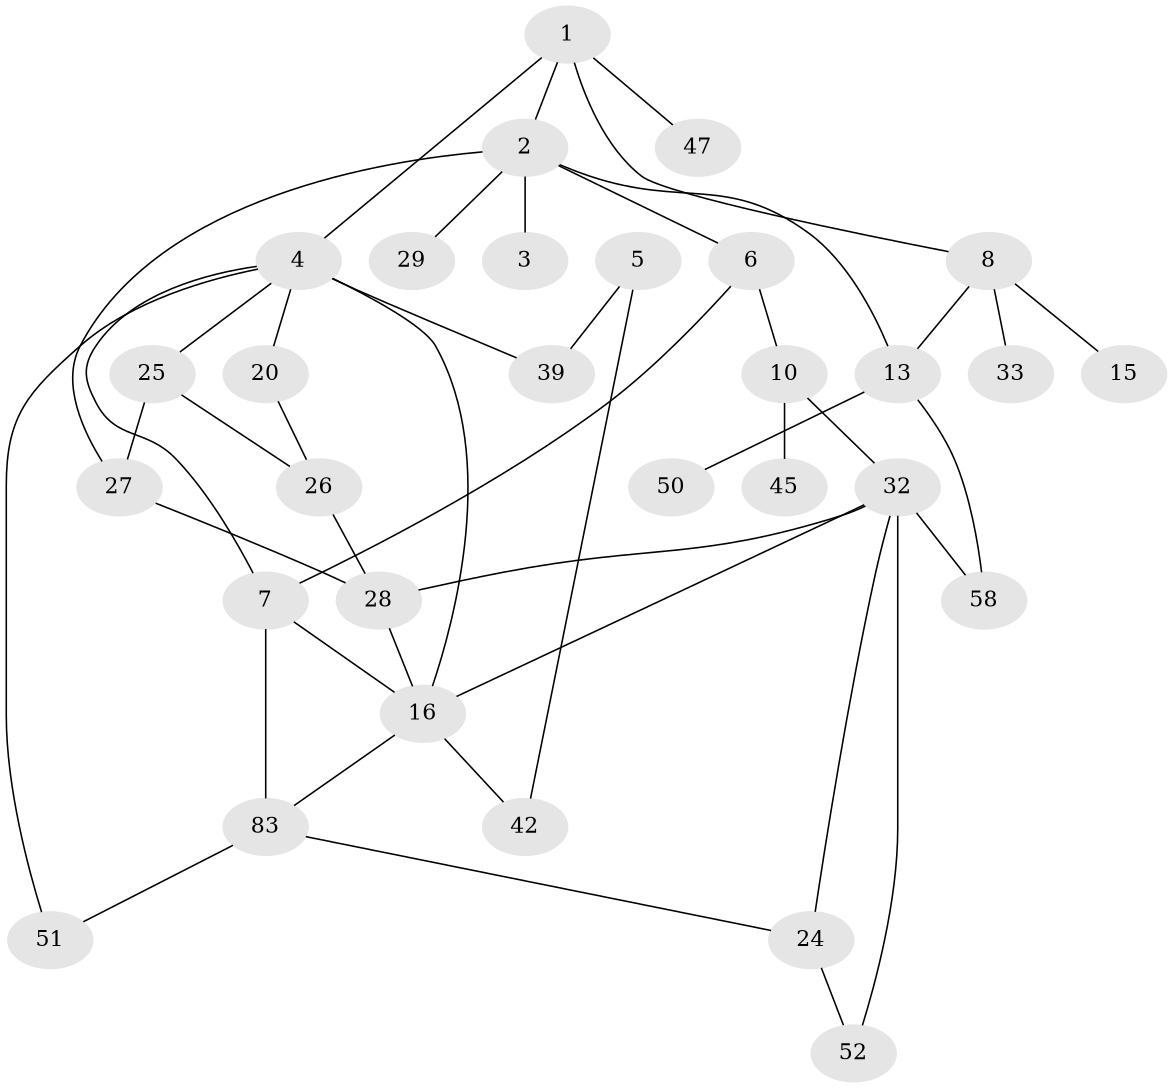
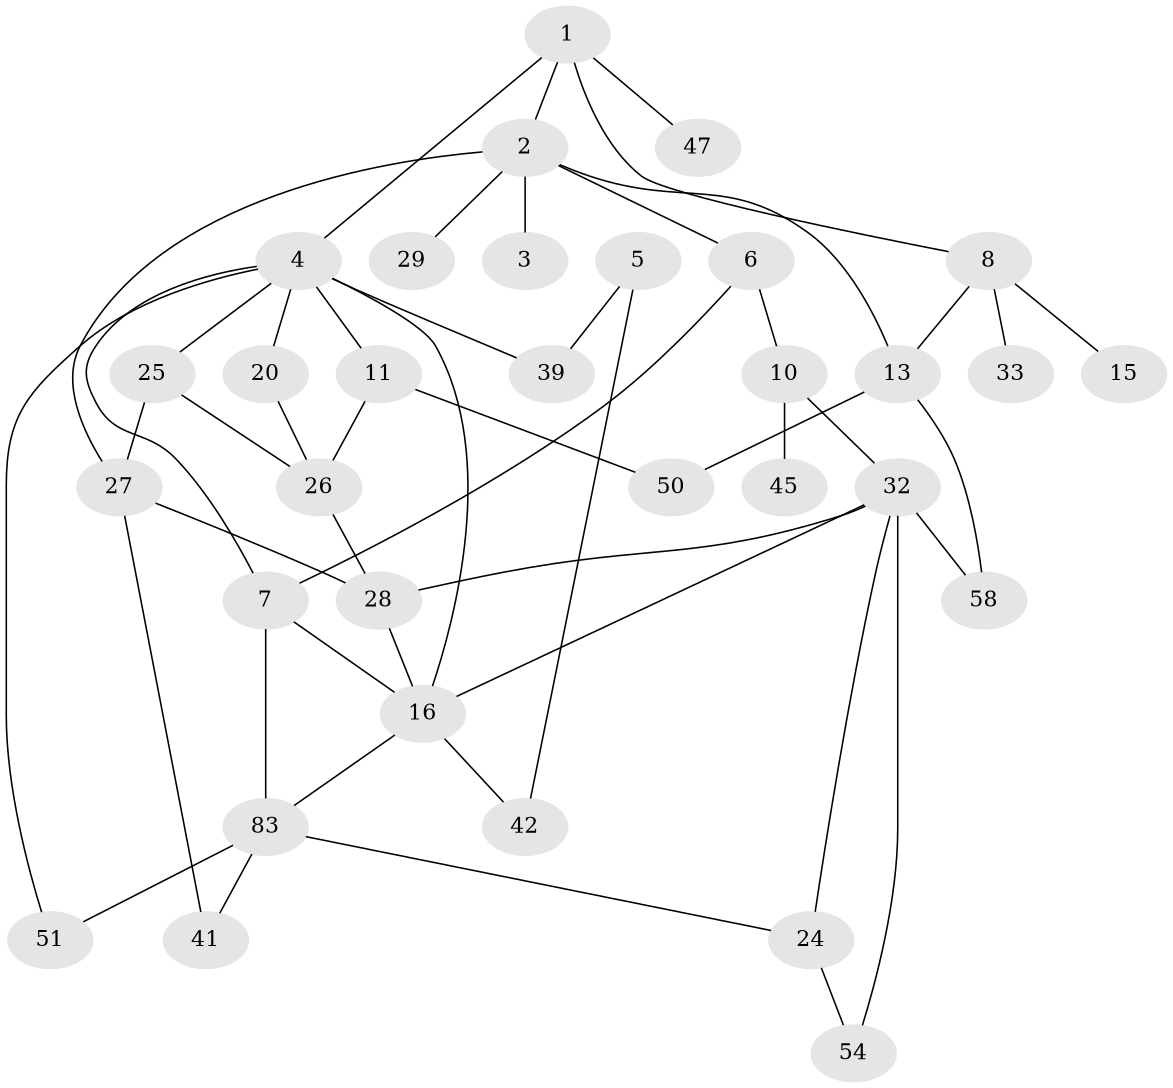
node "11": added
node "41": added
node "52": label "52" -> "54"
